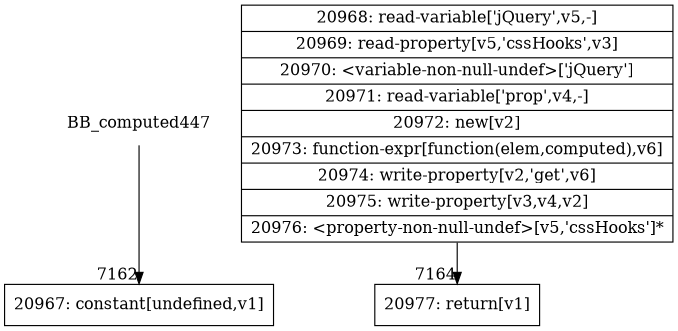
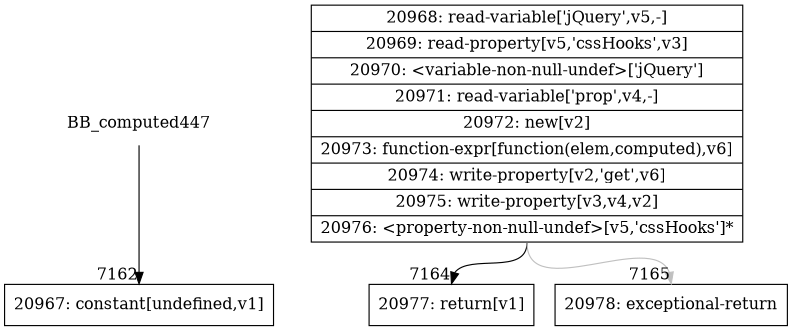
node "20978: exceptional-return": added
